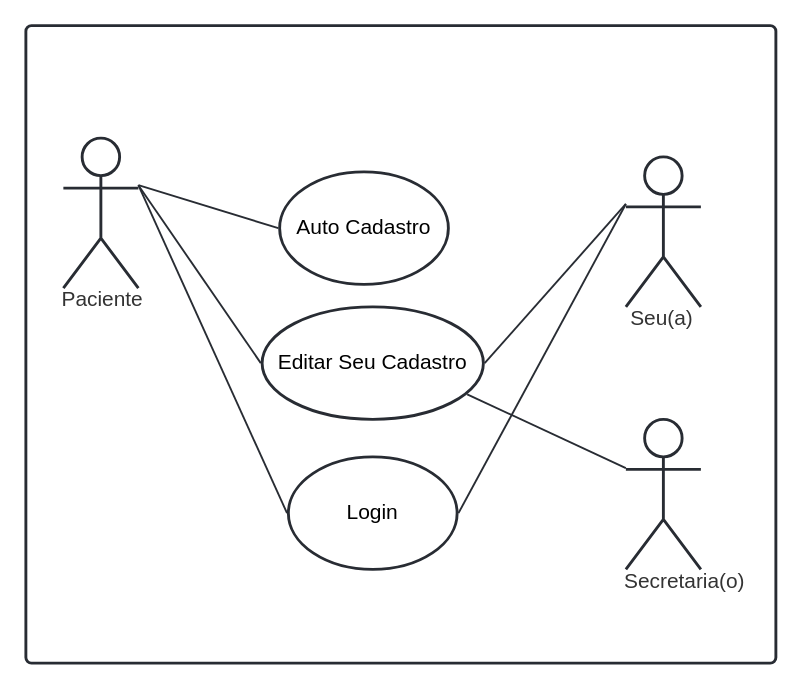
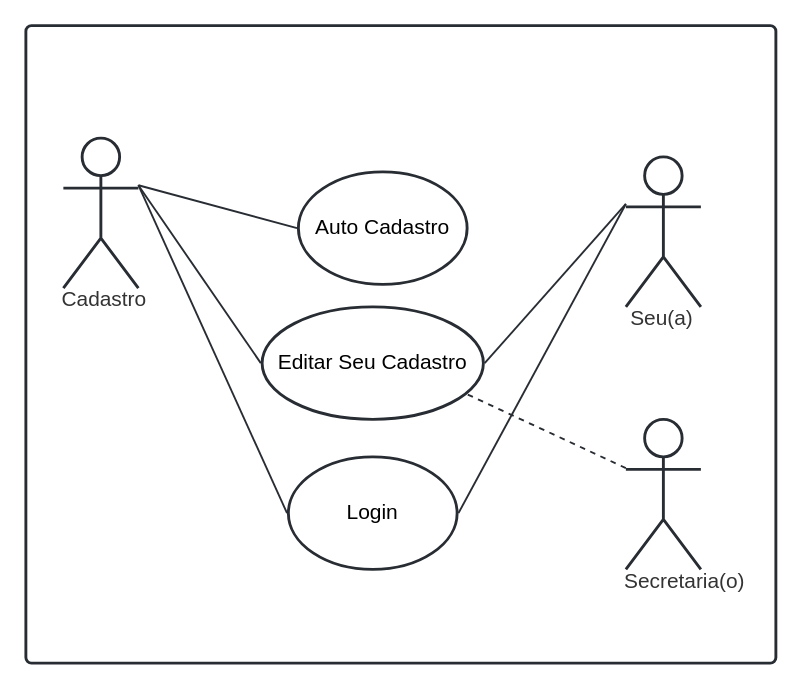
node "Auto Cadastro": moved (364, 228) -> (383, 228)
node "Paciente": label "Paciente" -> "Cadastro"
edge "Editar Seu Cadastro" -- "Secretaria(o)": style solid -> dashed
